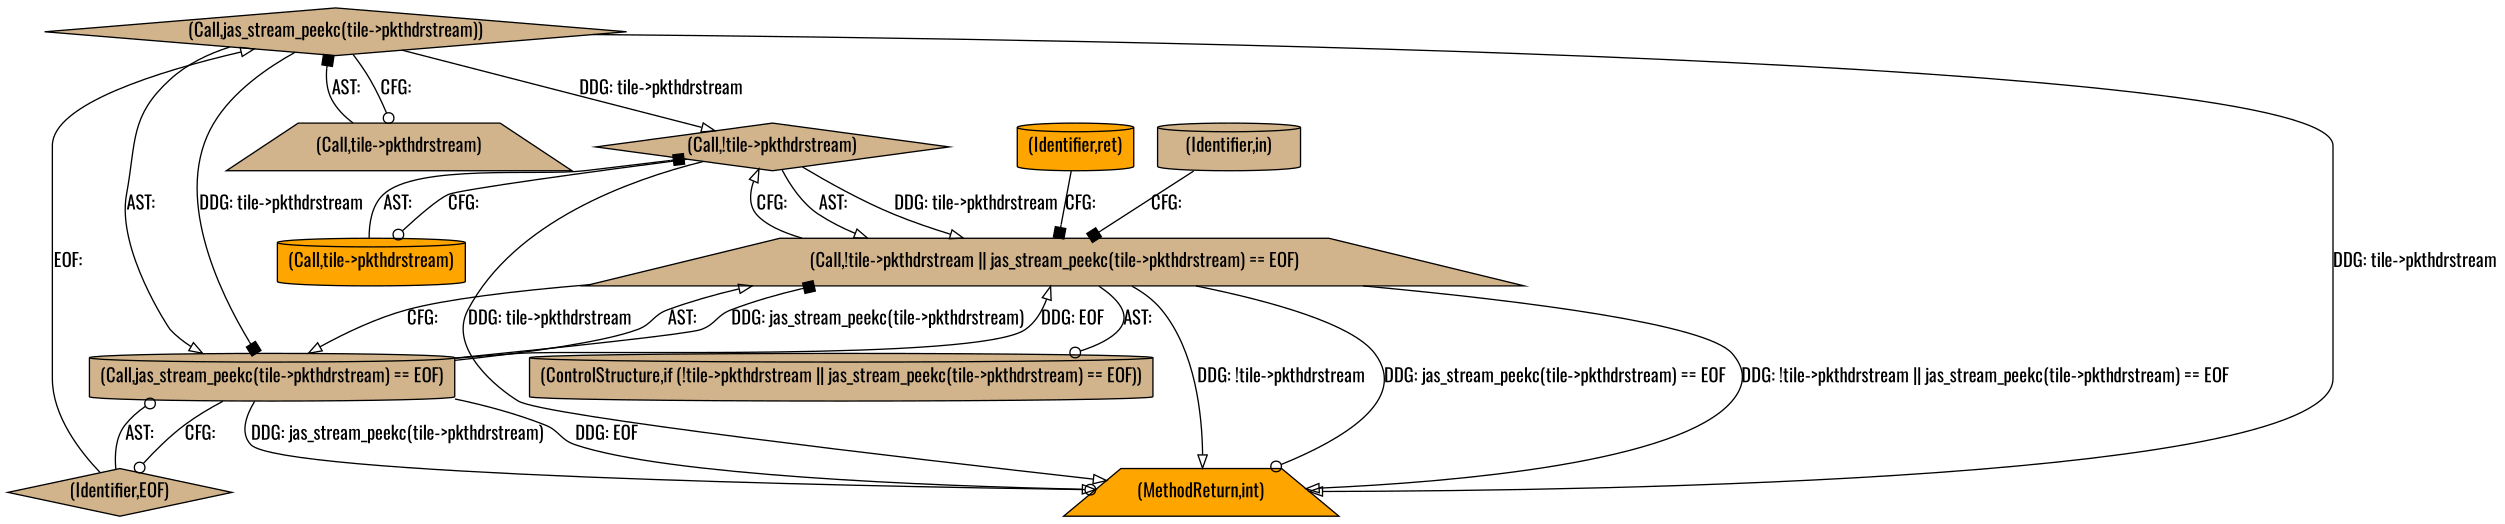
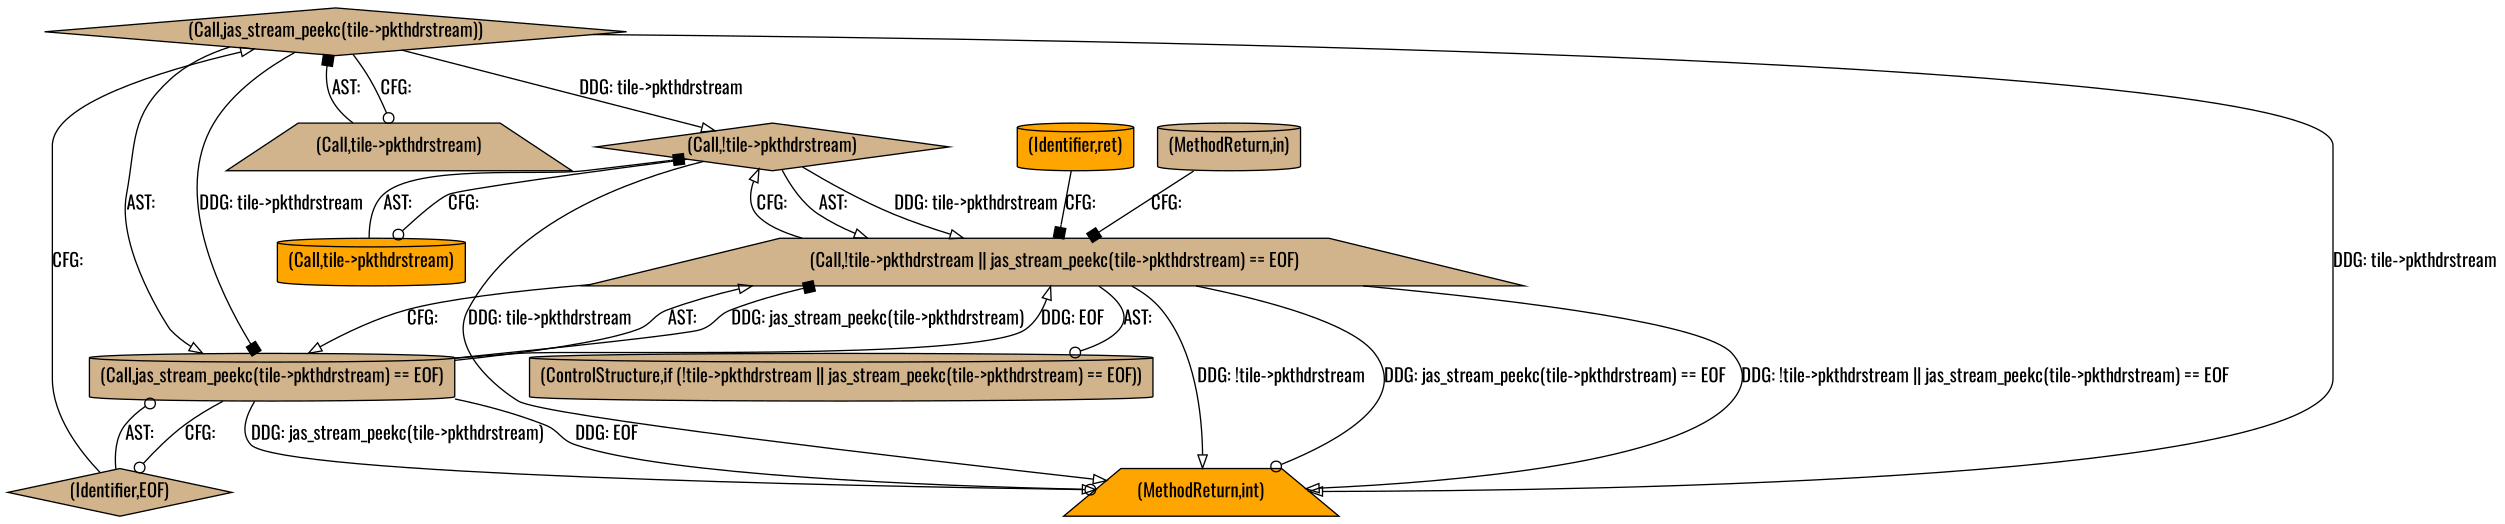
node "(Identifier,in)": label "(Identifier,in)" -> "(MethodReturn,in)"
edge "(Identifier,EOF)" -> "(Call,jas_stream_peekc(tile->pkthdrstream))": label "EOF: " -> "CFG: "
